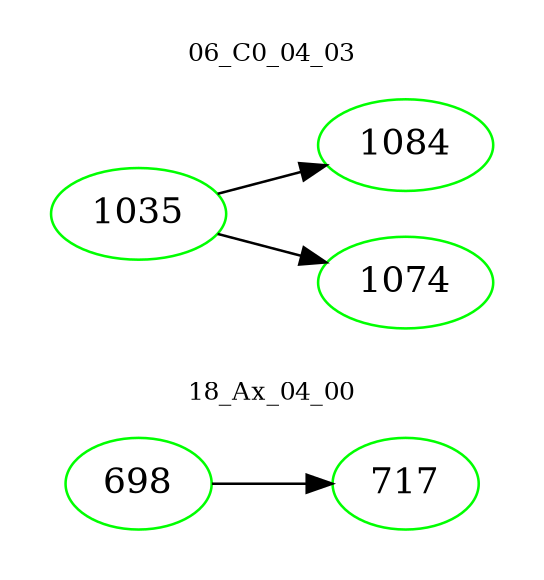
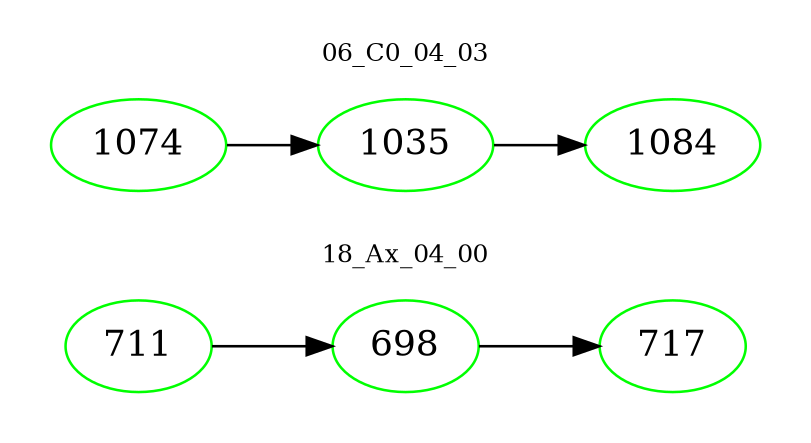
edge "1035" -> "1074": reversed
node "711": added
